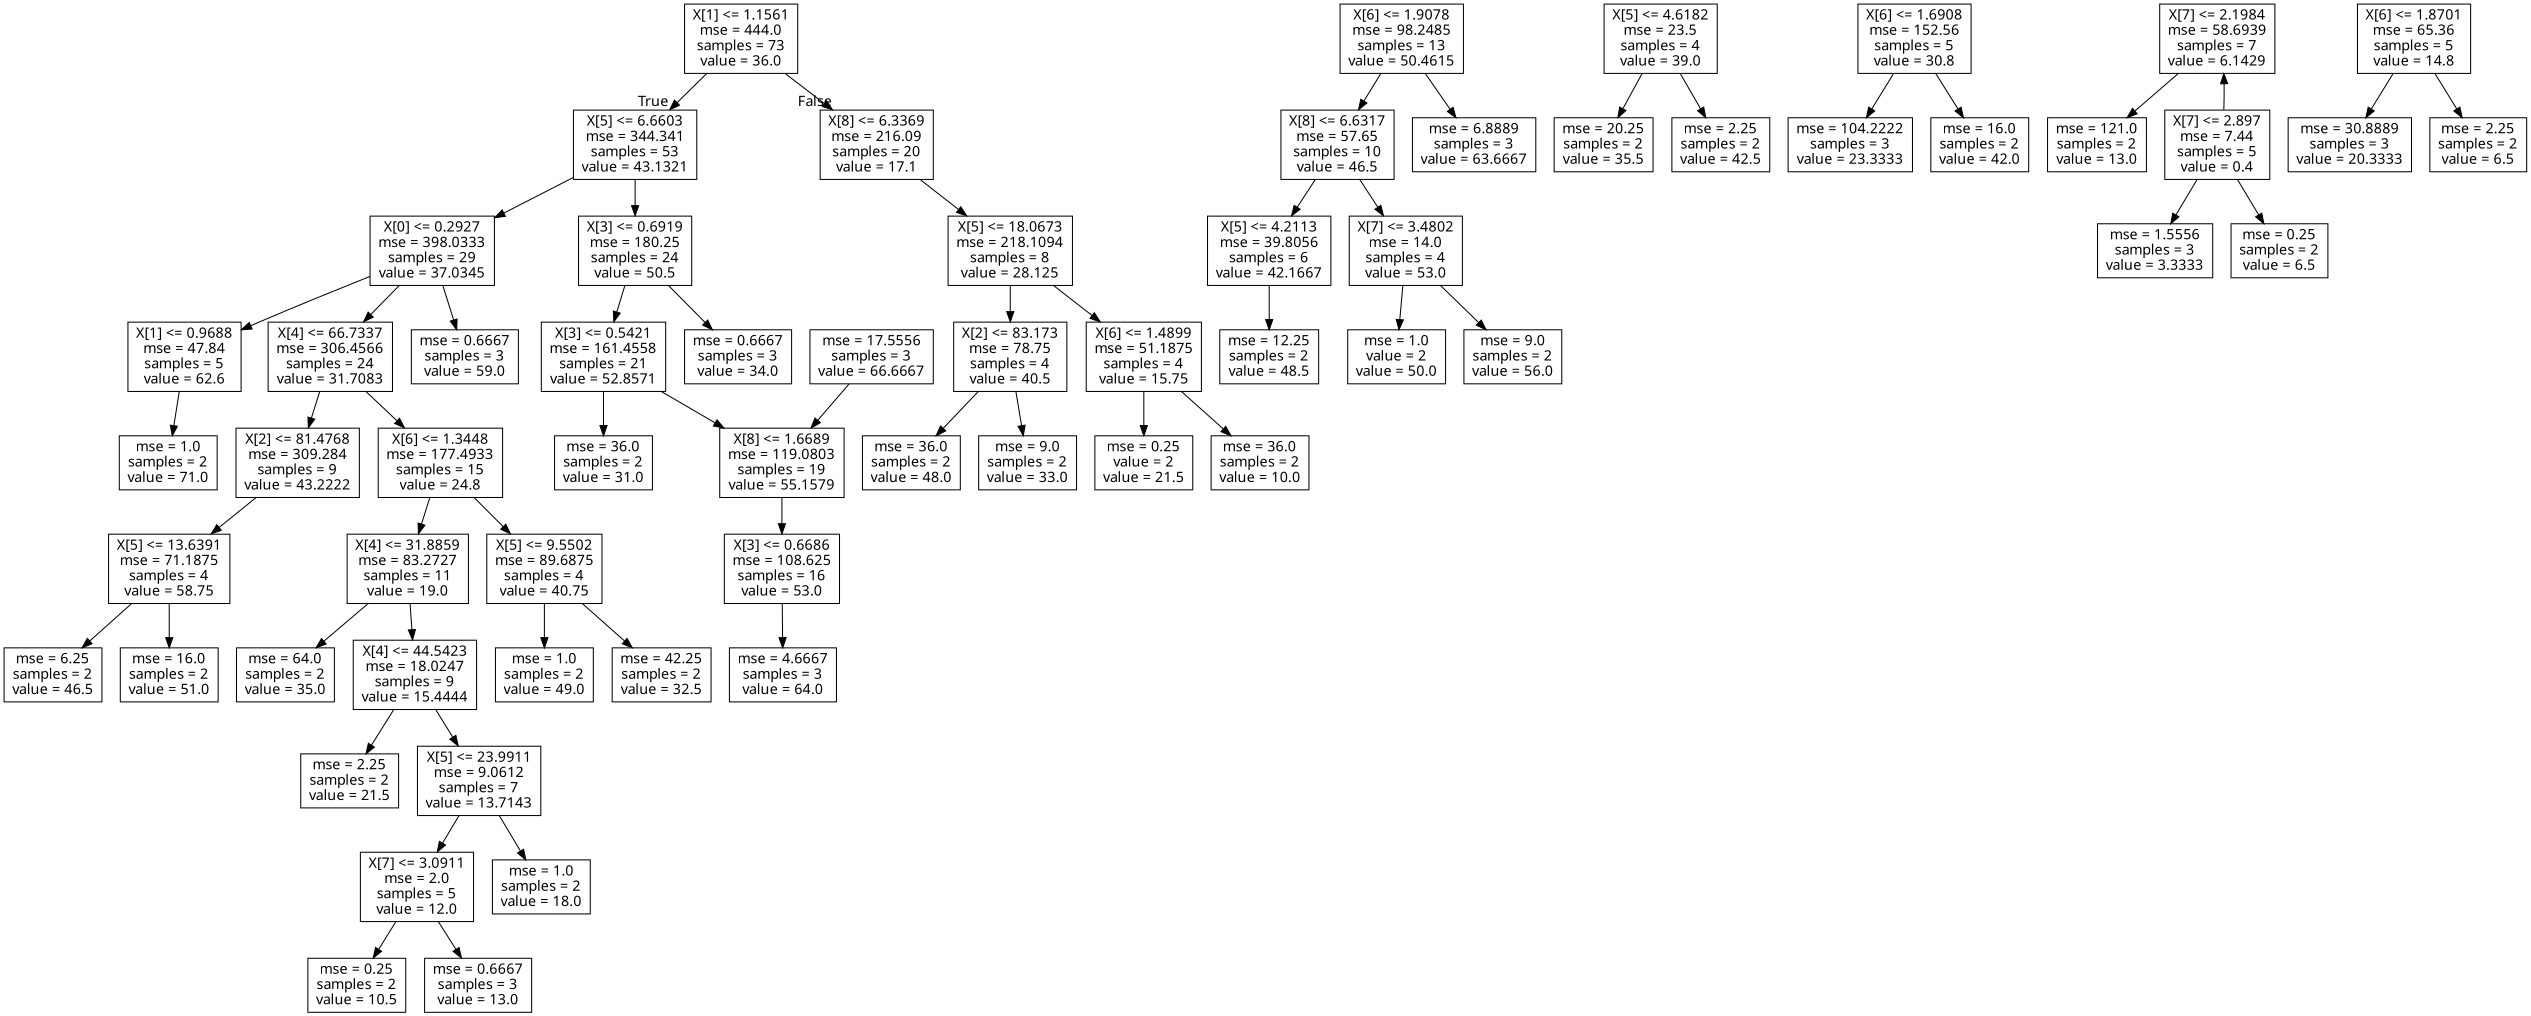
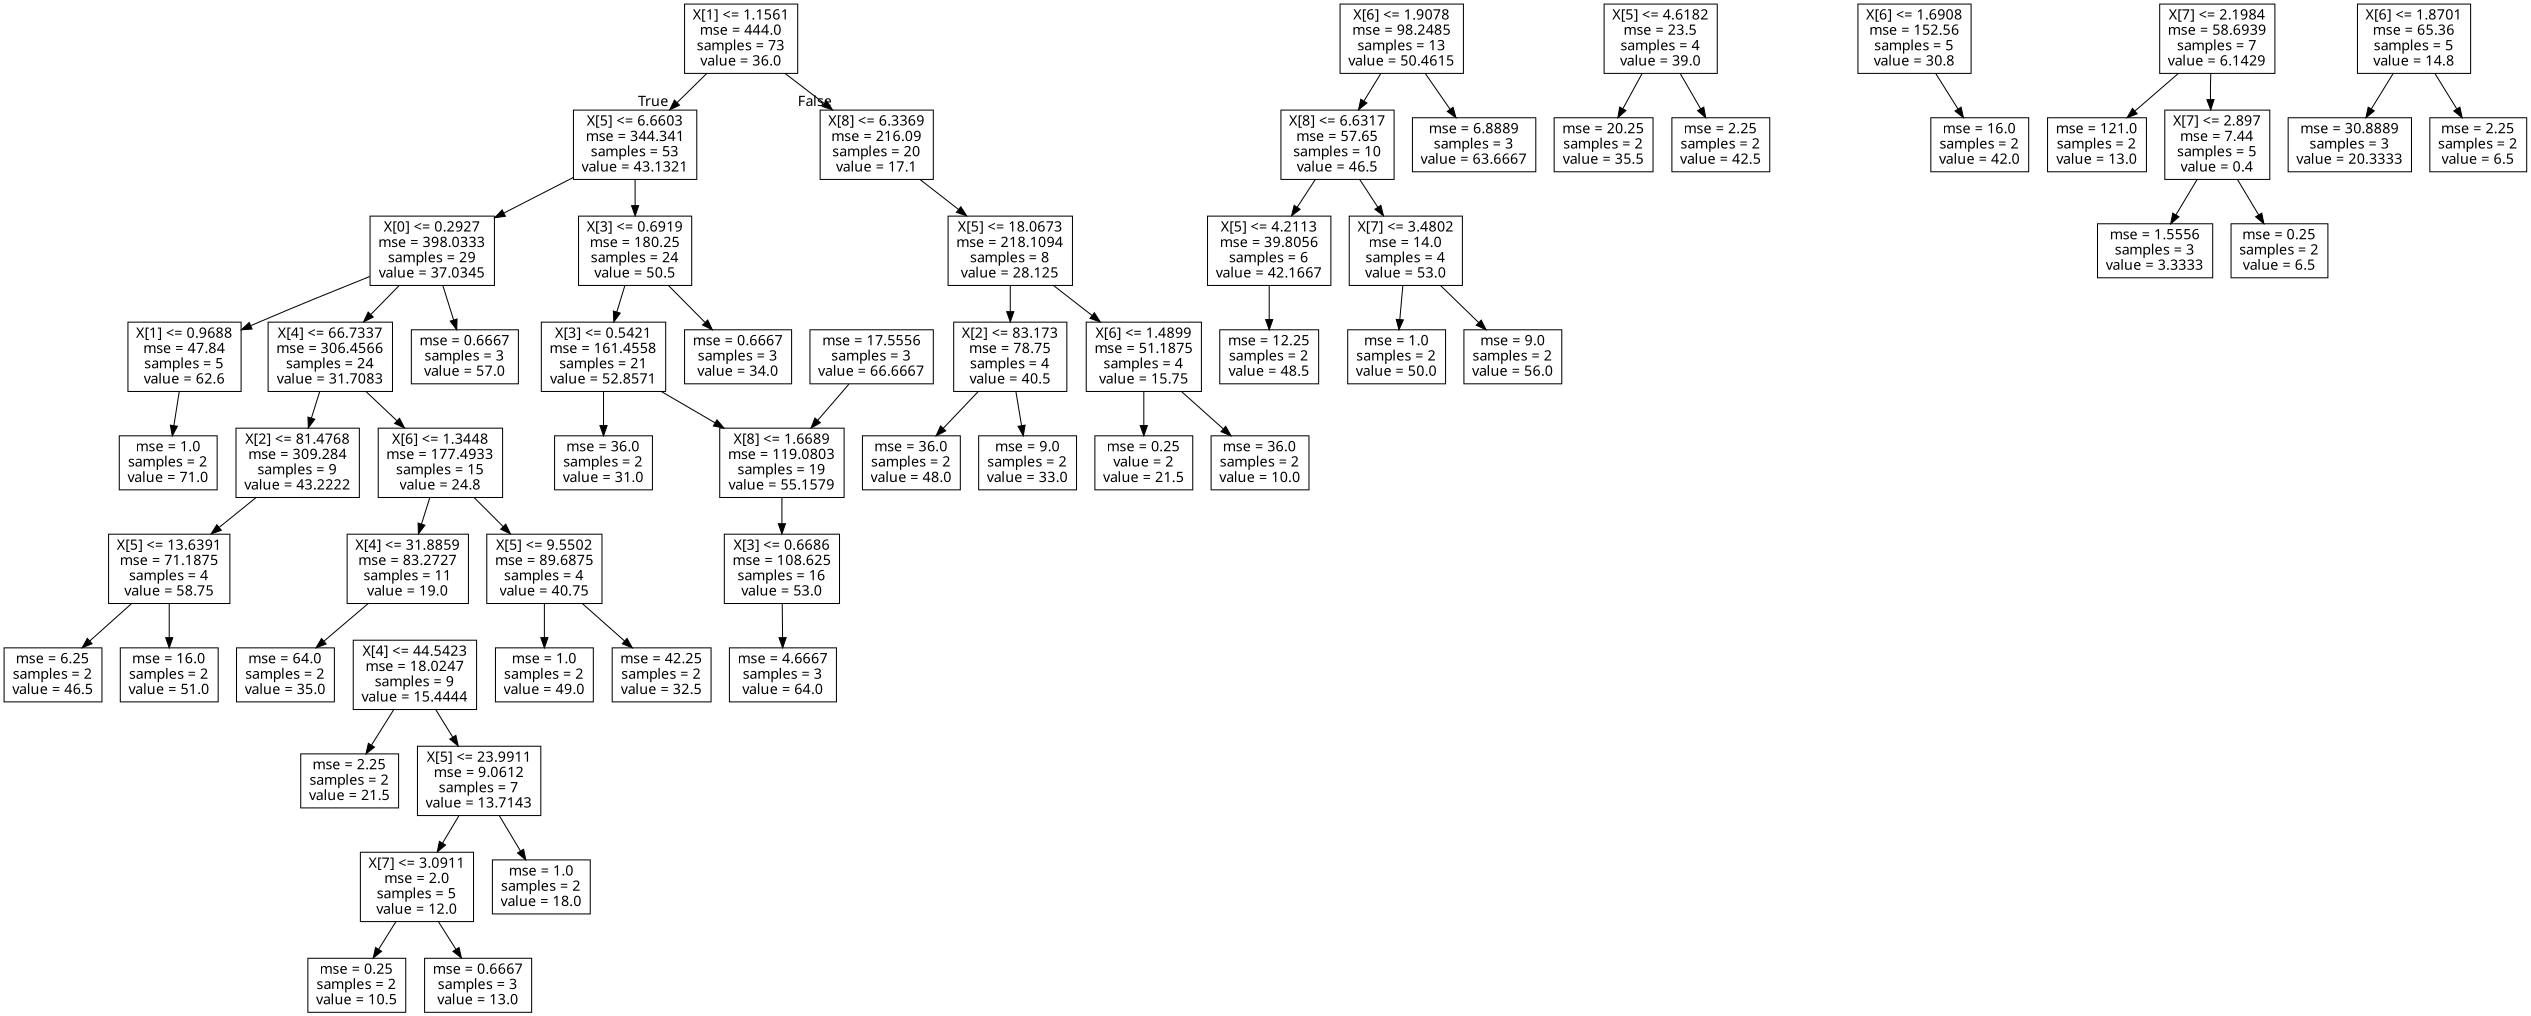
edge "X[7] <= 2.897 mse = 7.44 samples = 5 value = 0.4" -> "X[7] <= 2.1984 mse = 58.6939 samples = 7 value = 6.1429": reversed
node "mse = 104.2222 samples = 3 value = 23.3333": removed
node "mse = 0.6667 samples = 3 value = 59.0": label "mse = 0.6667 samples = 3 value = 59.0" -> "mse = 0.6667 samples = 3 value = 57.0"
node "mse = 1.0 value = 2 value = 50.0": label "mse = 1.0 value = 2 value = 50.0" -> "mse = 1.0 samples = 2 value = 50.0"
edge "X[4] <= 31.8859 mse = 83.2727 samples = 11 value = 19.0" -> "X[4] <= 44.5423 mse = 18.0247 samples = 9 value = 15.4444": removed
